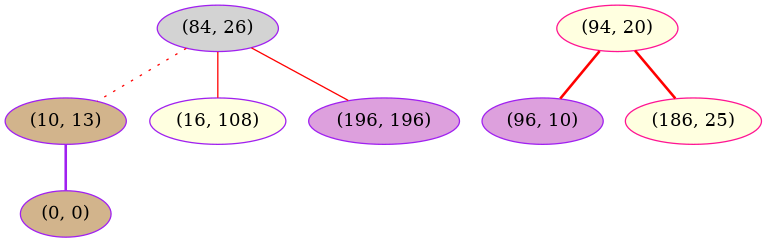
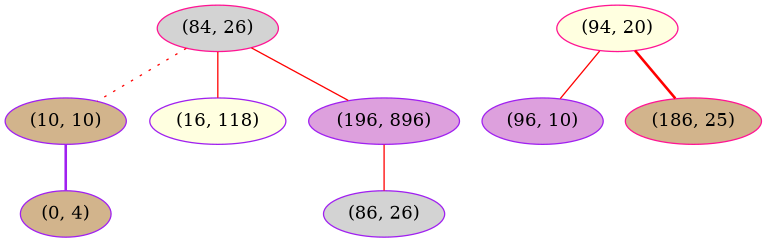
node "(84, 26)": color purple -> deeppink
edge "(94, 20)" -- "(96, 10)": style bold -> solid
node "(10, 13)": label "(10, 13)" -> "(10, 10)"
node "(16, 108)": label "(16, 108)" -> "(16, 118)"
node "(196, 196)": label "(196, 196)" -> "(196, 896)"
node "(186, 25)": fillcolor lightyellow -> tan
node "(0, 0)": label "(0, 0)" -> "(0, 4)"
node "(86, 26)": added
